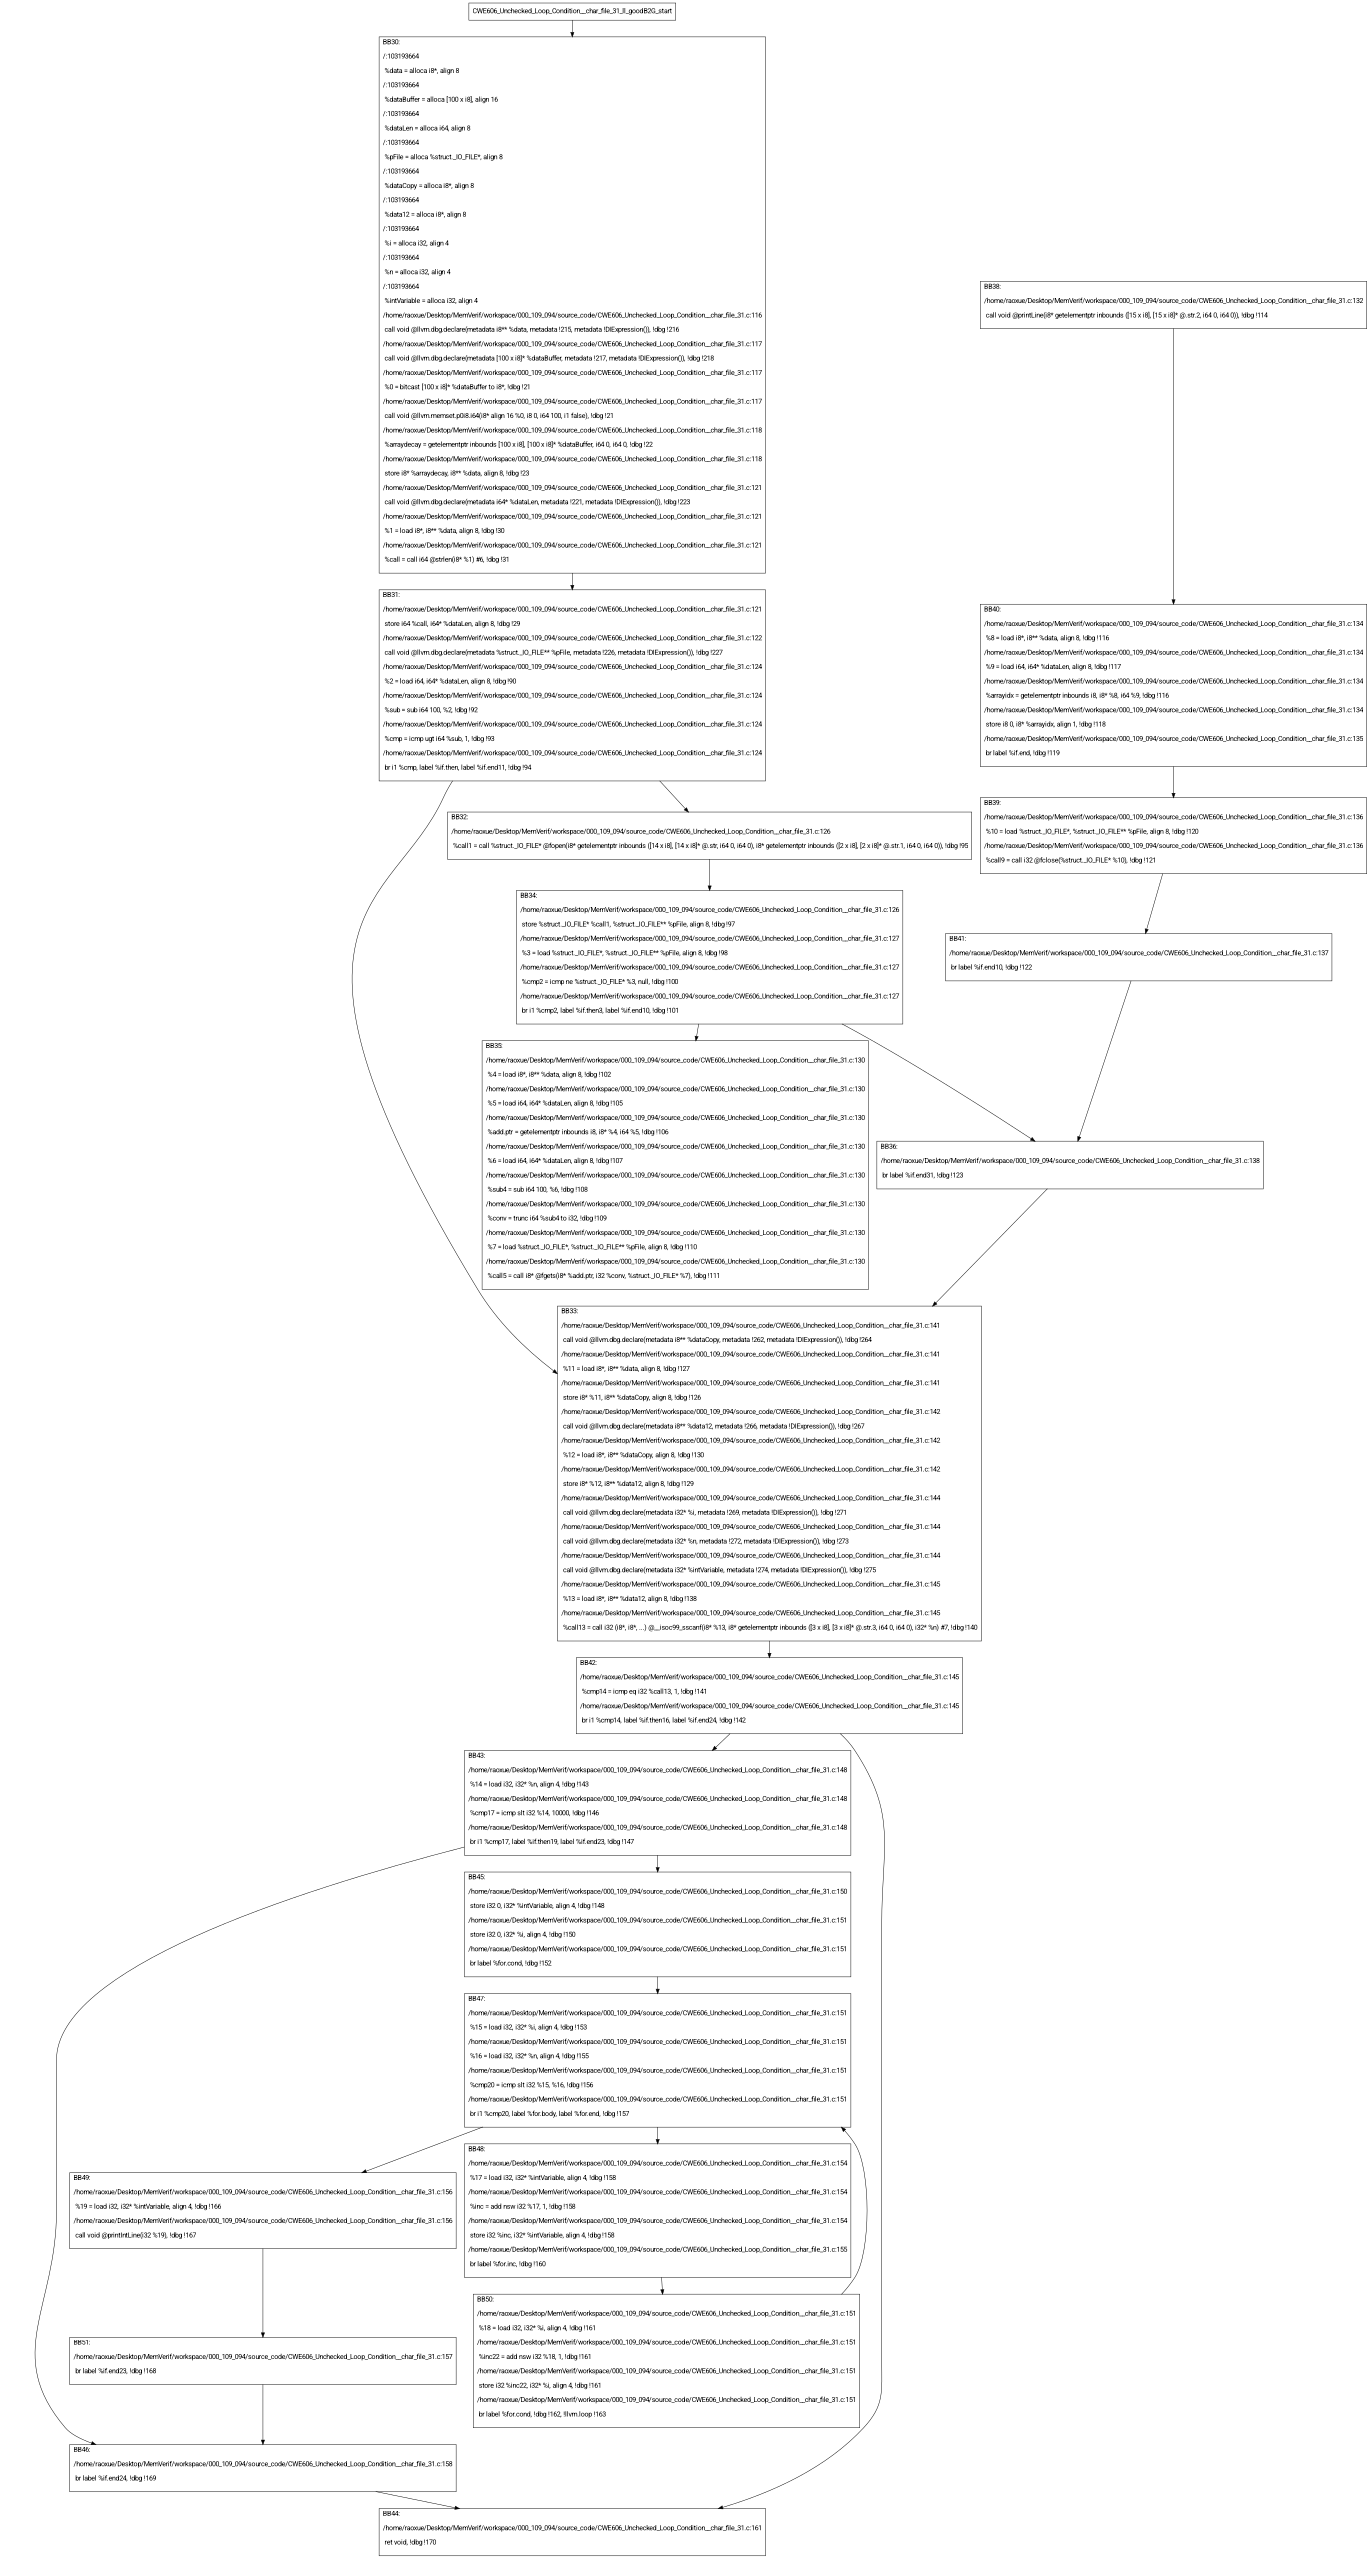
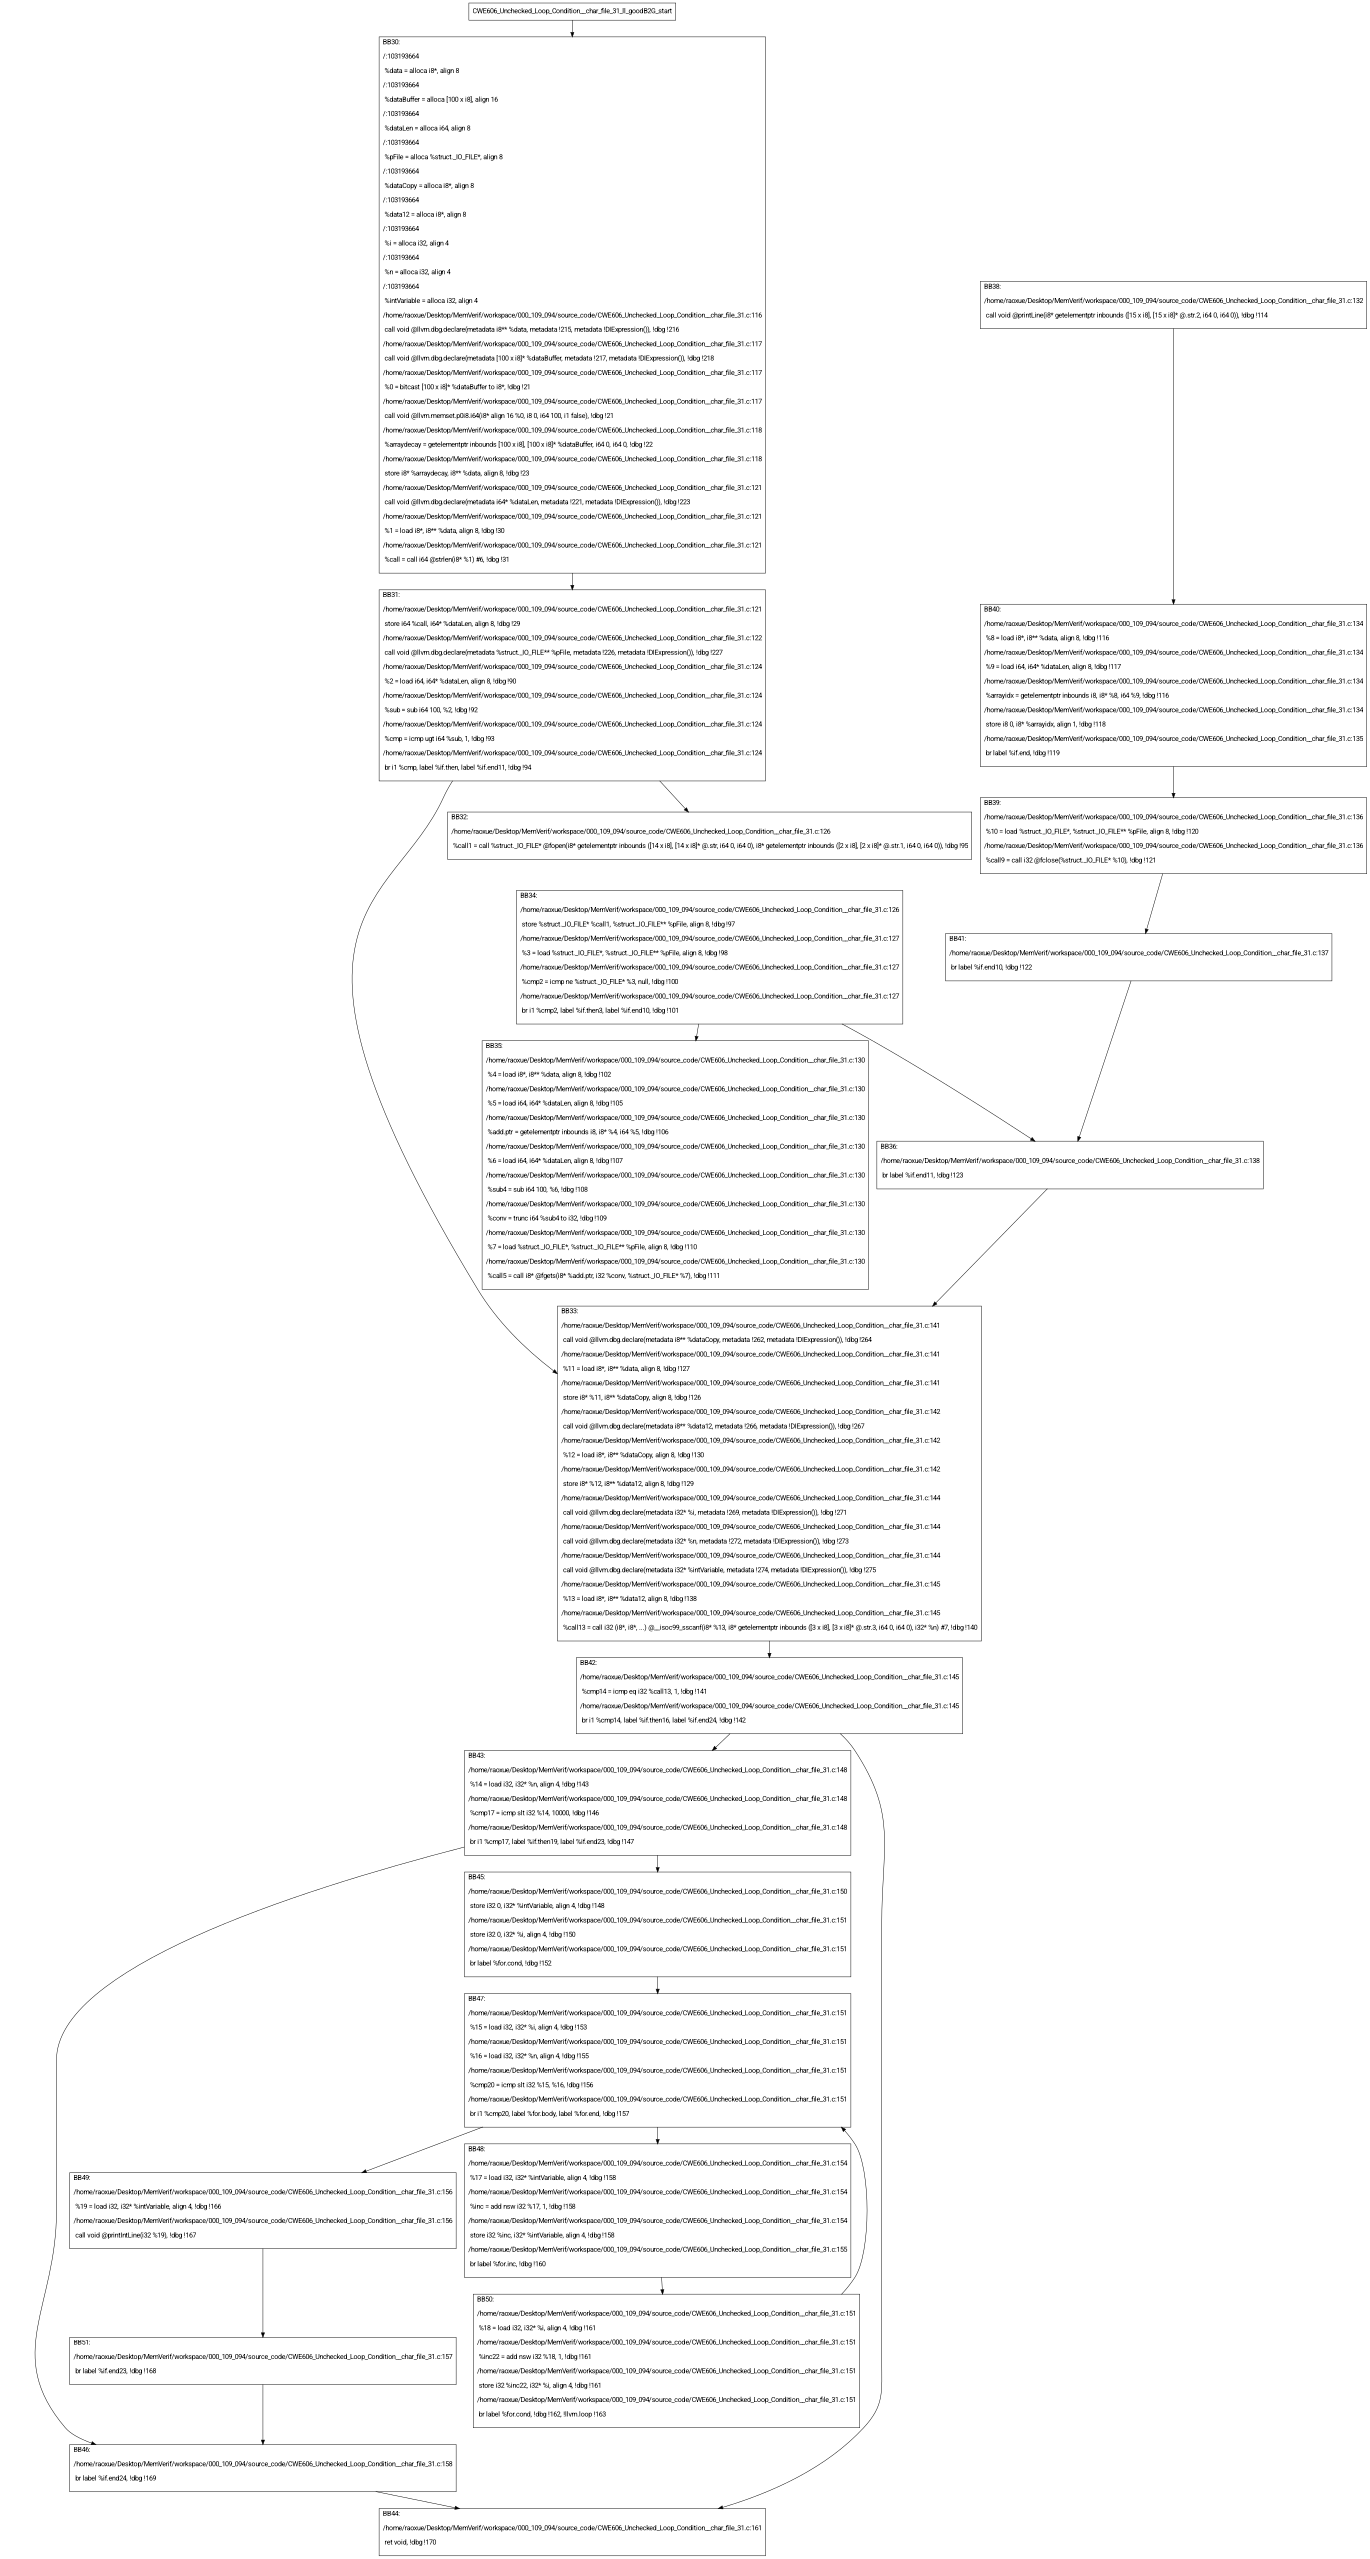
edge "BB32:" -> "BB34:": removed
node "BB36:": text "br label %if.end31, !dbg !123" -> "br label %if.end11, !dbg !123"
